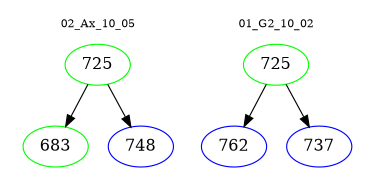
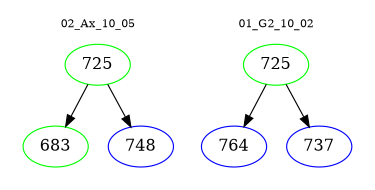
node "762": label "762" -> "764"
